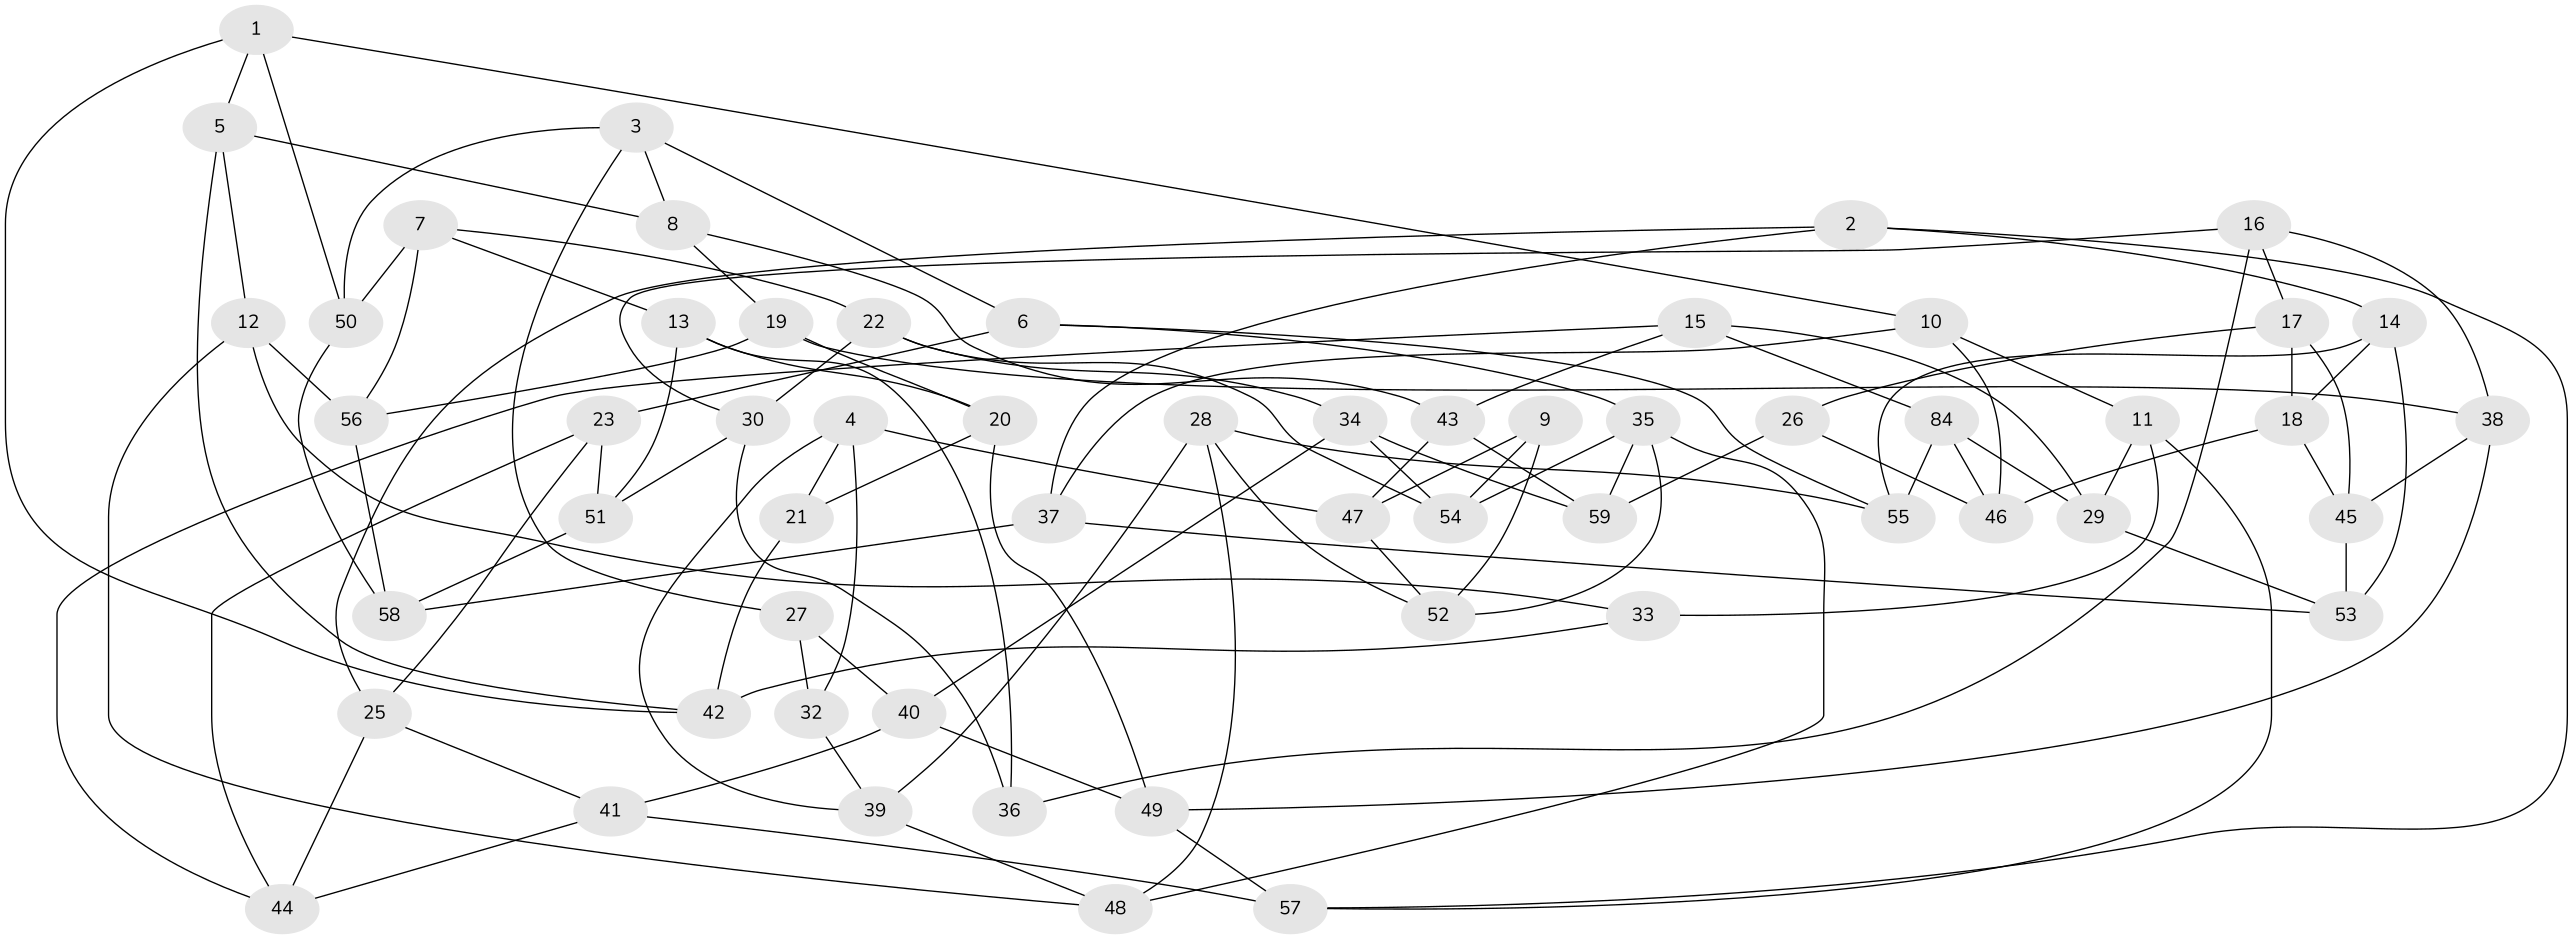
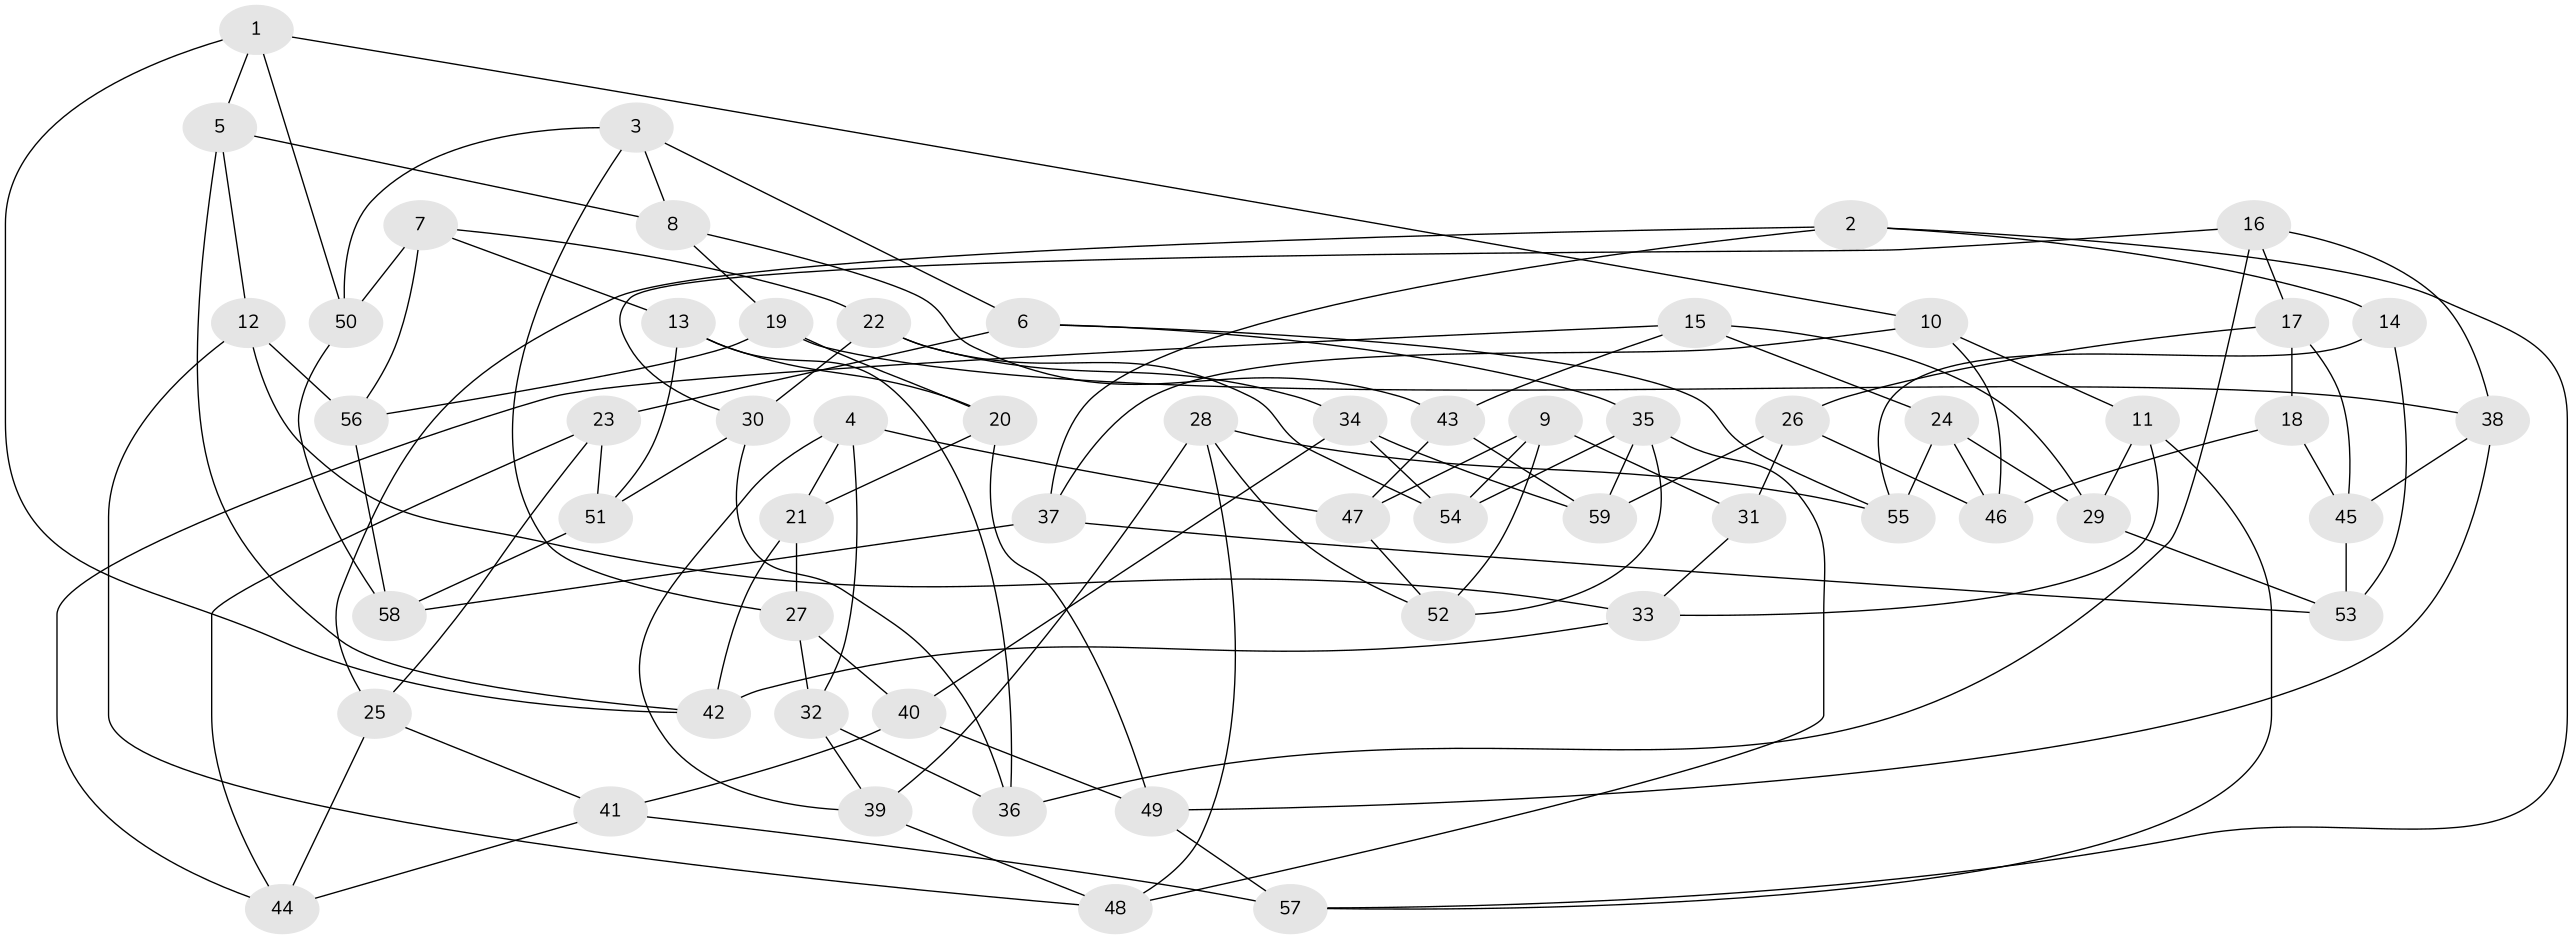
edge "14" -- "18": removed
node "84": label "84" -> "24"
node "31": added
edge "21" -- "27": added
edge "32" -- "36": added
